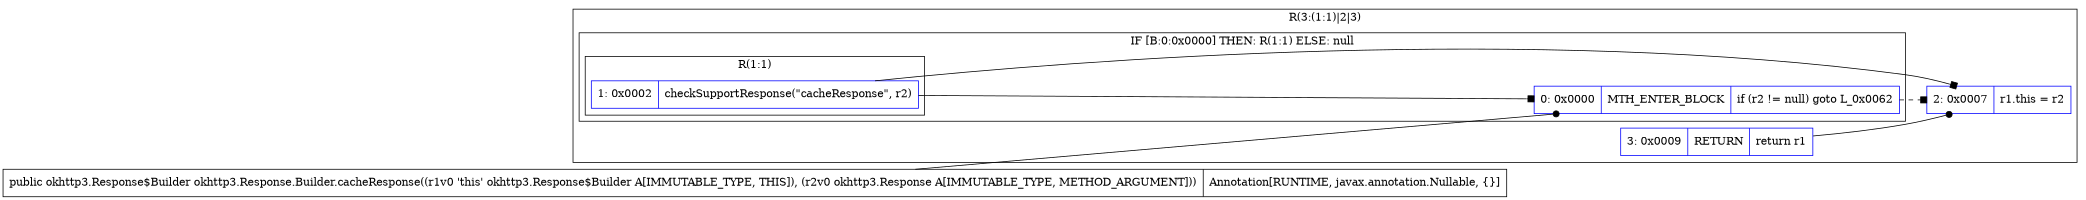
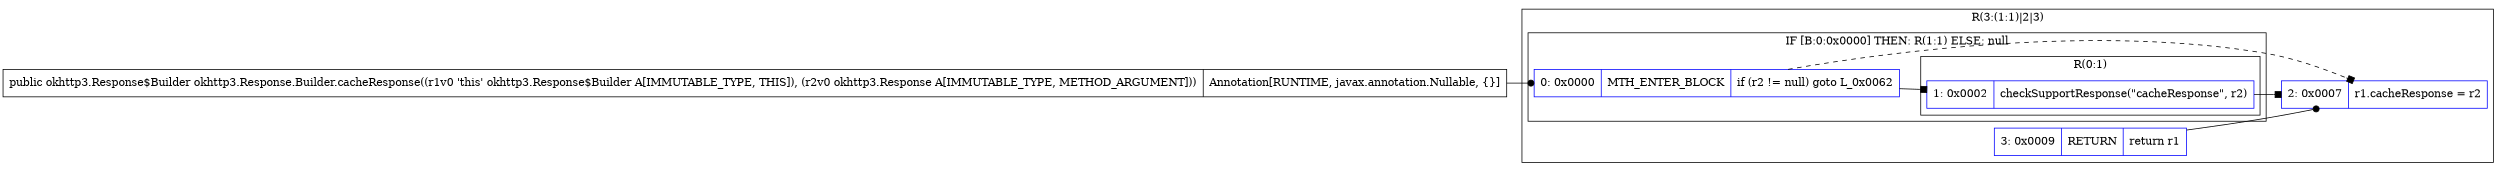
cluster "R(1:1)": label "R(1:1)" -> "R(0:1)"
edge "1: 0x0002" -> "0: 0x0000": reversed
node "2: 0x0007": text "r1.this = r2" -> "r1.cacheResponse = r2"
